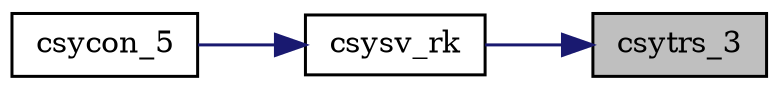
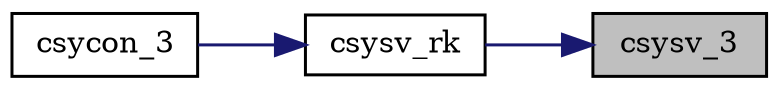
node "csycon_5": label "csycon_5" -> "csycon_3"
node "csytrs_3": label "csytrs_3" -> "csysv_3"
